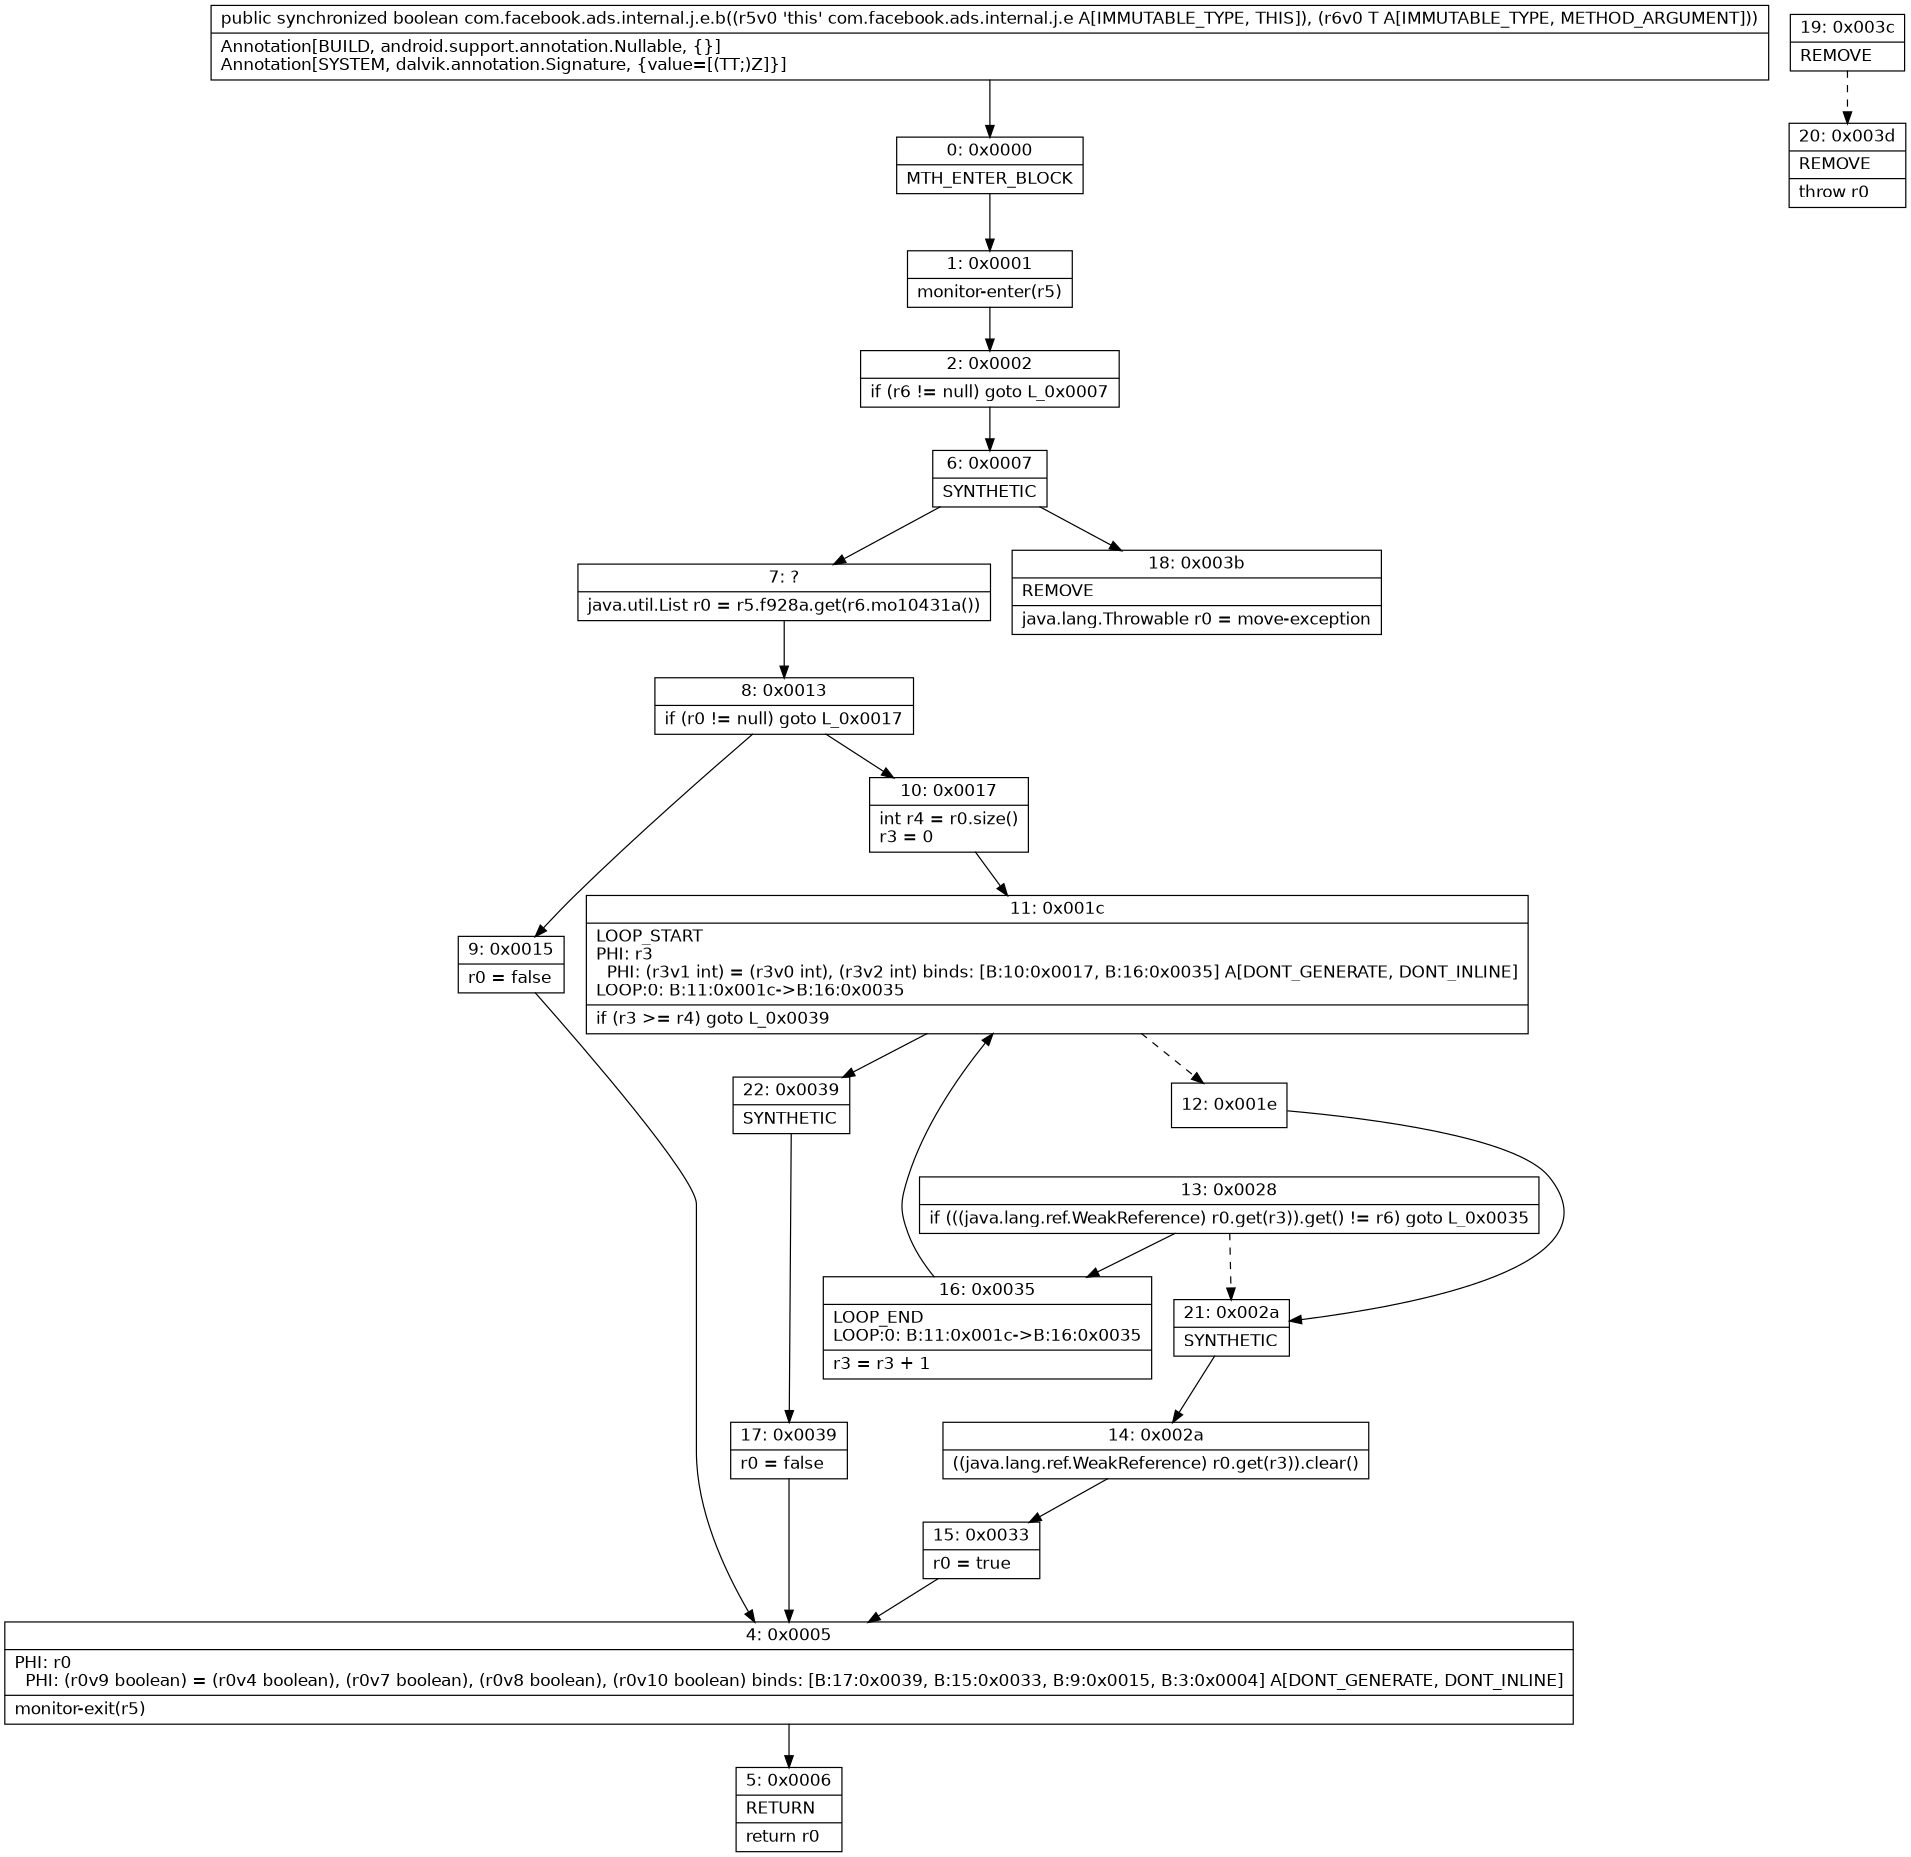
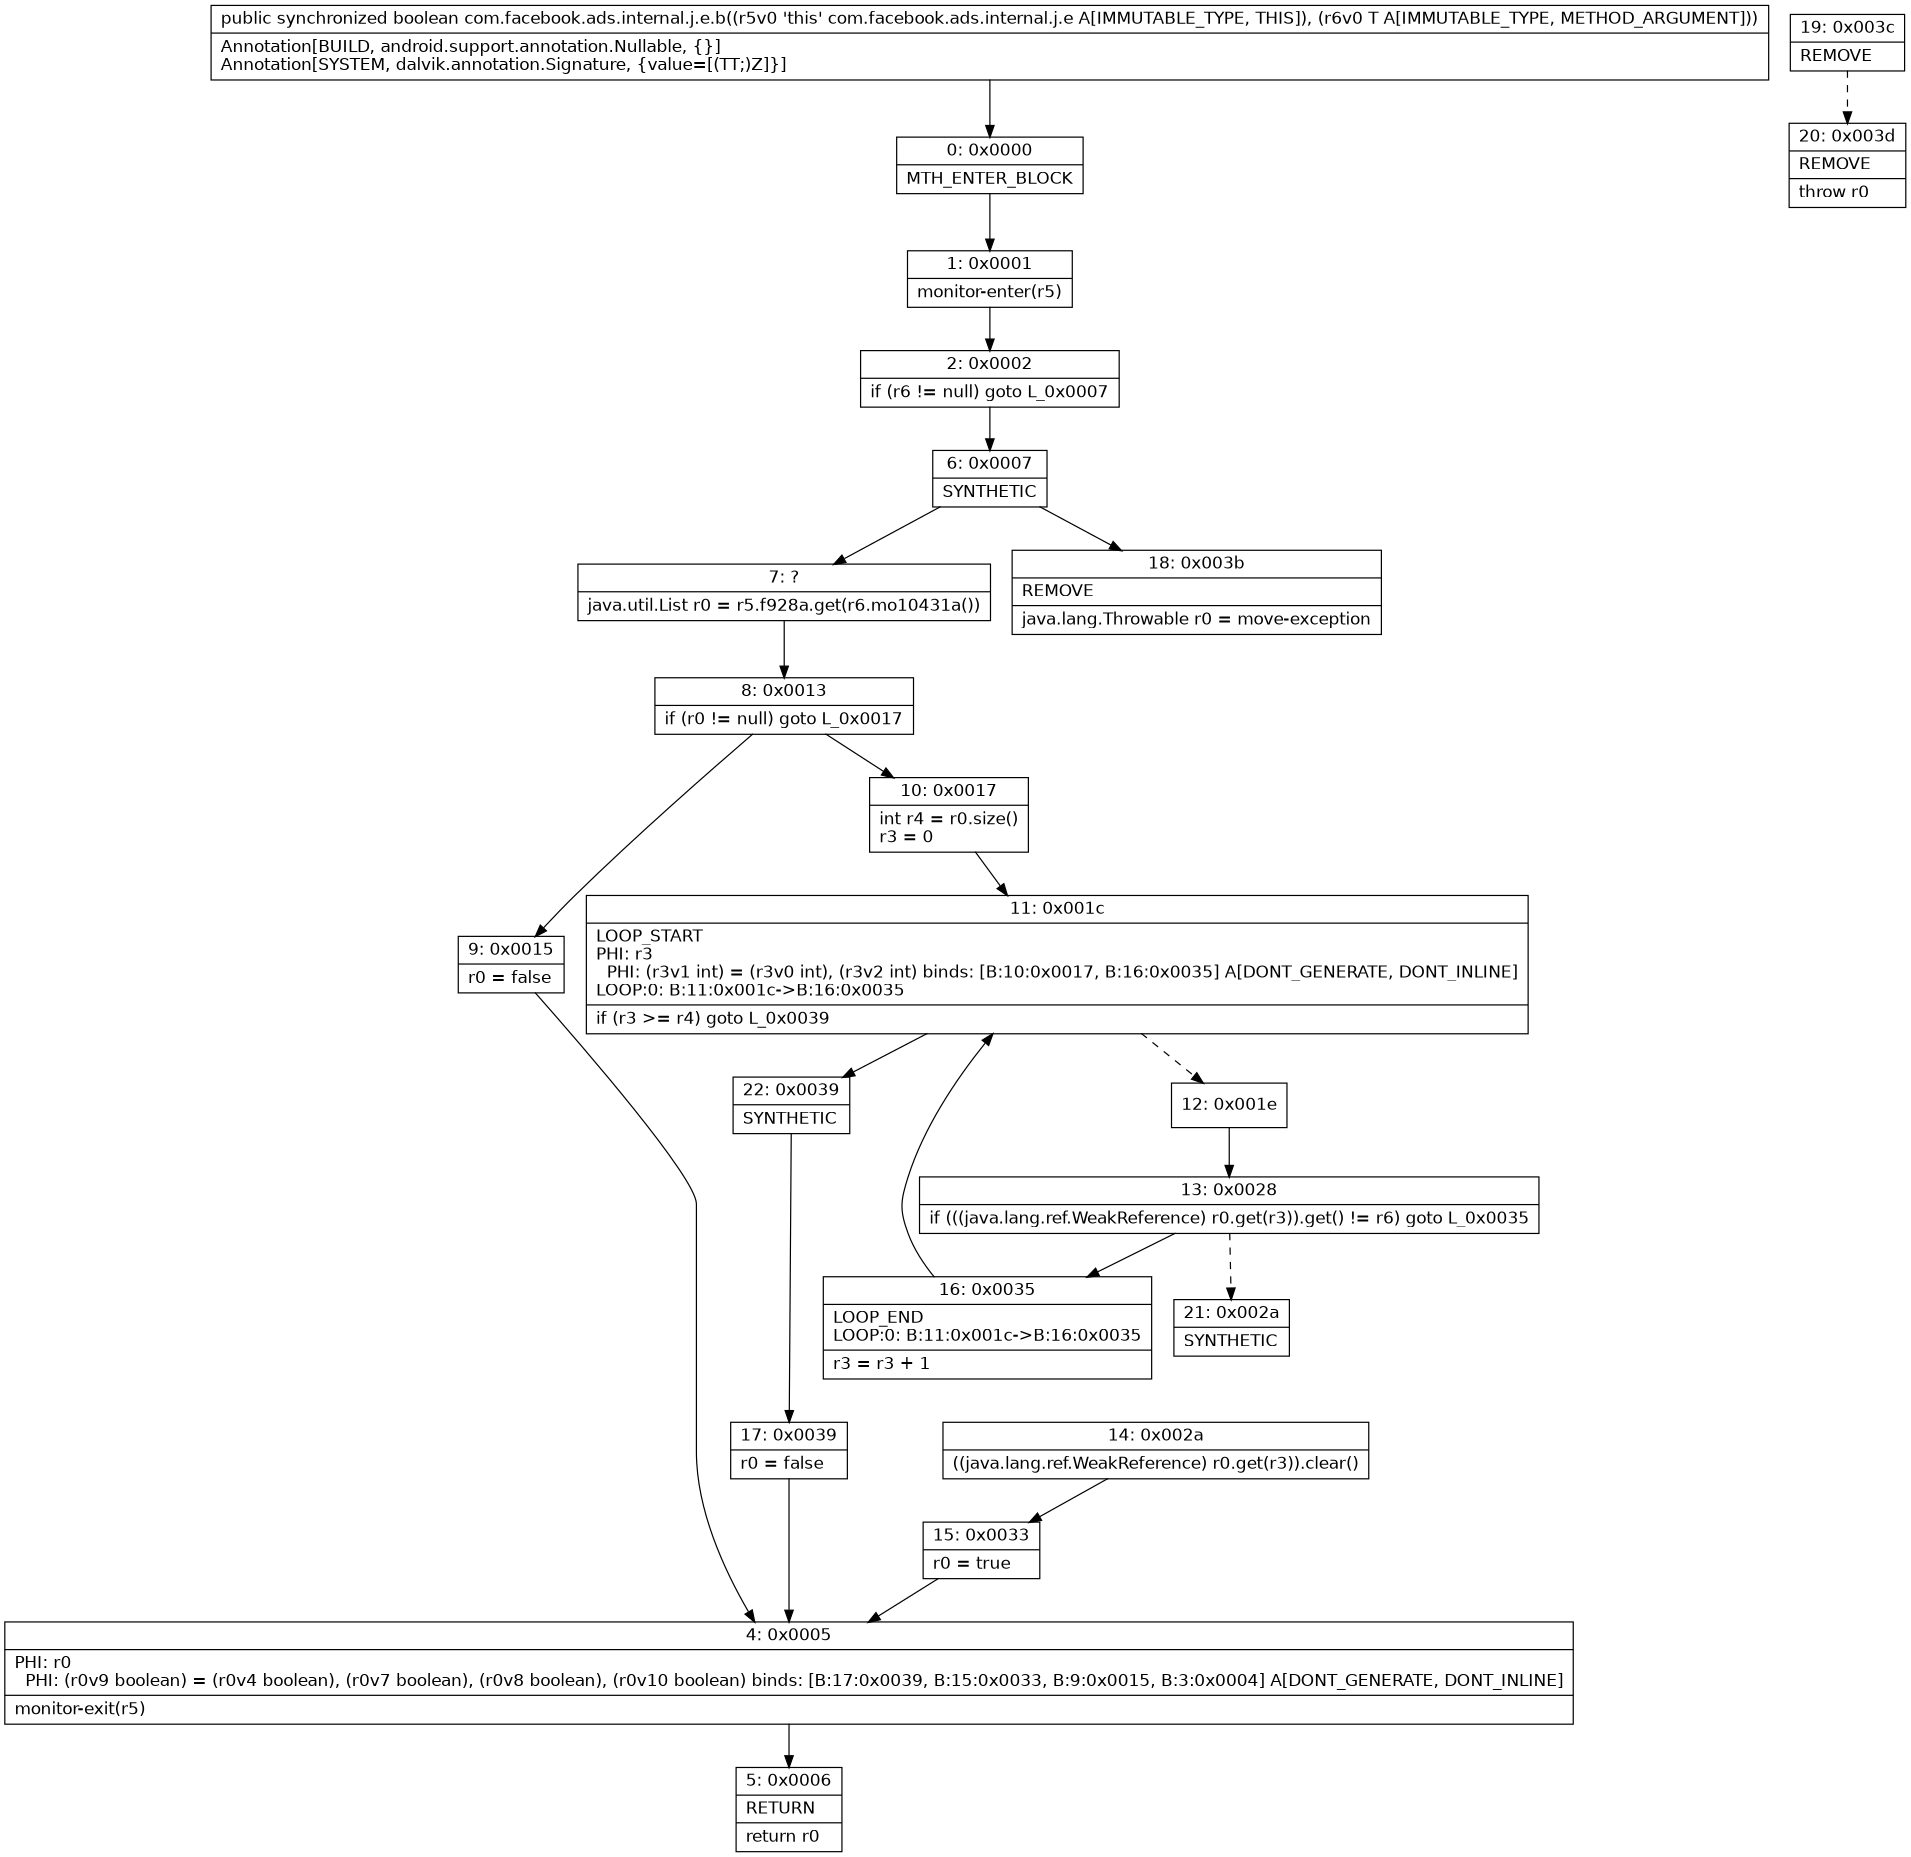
edge "12: 0x001e" -> "21: 0x002a": now "12: 0x001e" -> "13: 0x0028"
edge "21: 0x002a" -> "14: 0x002a": removed
